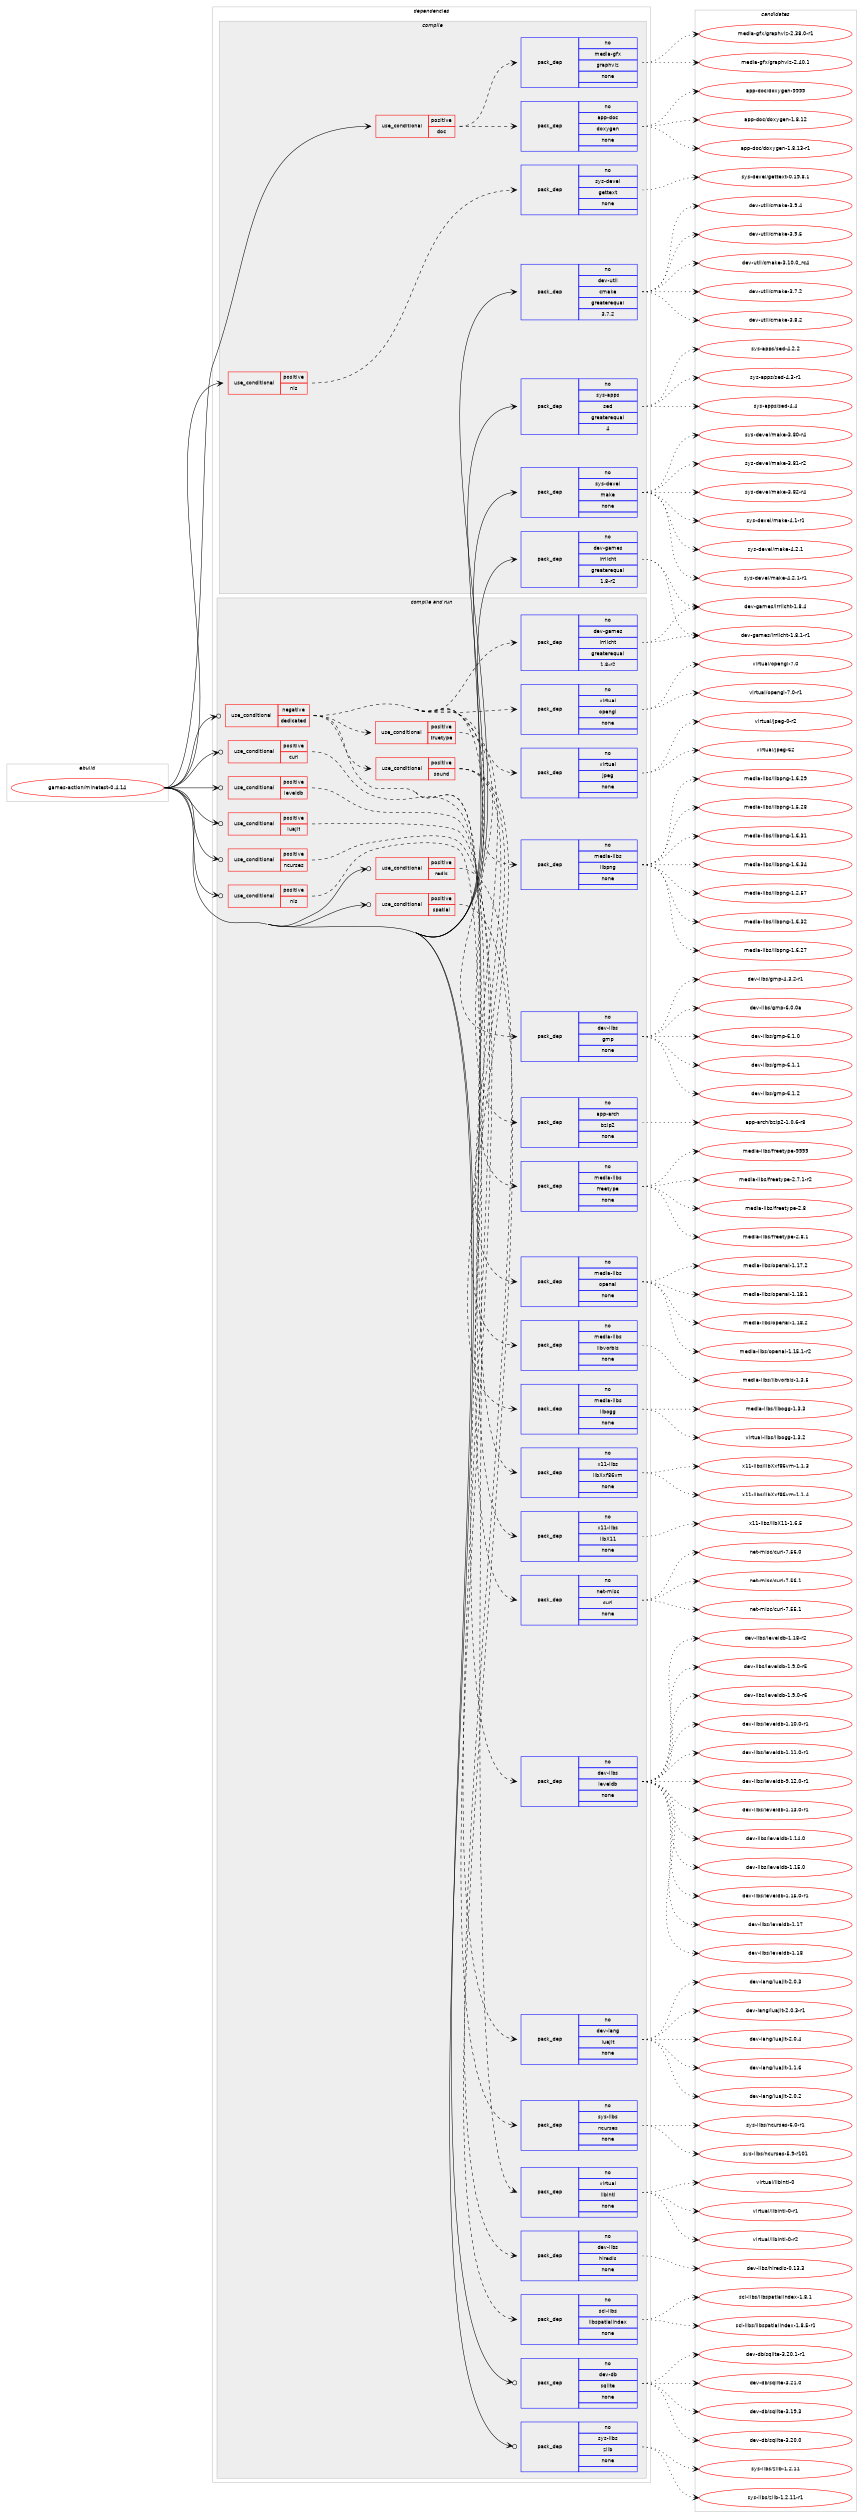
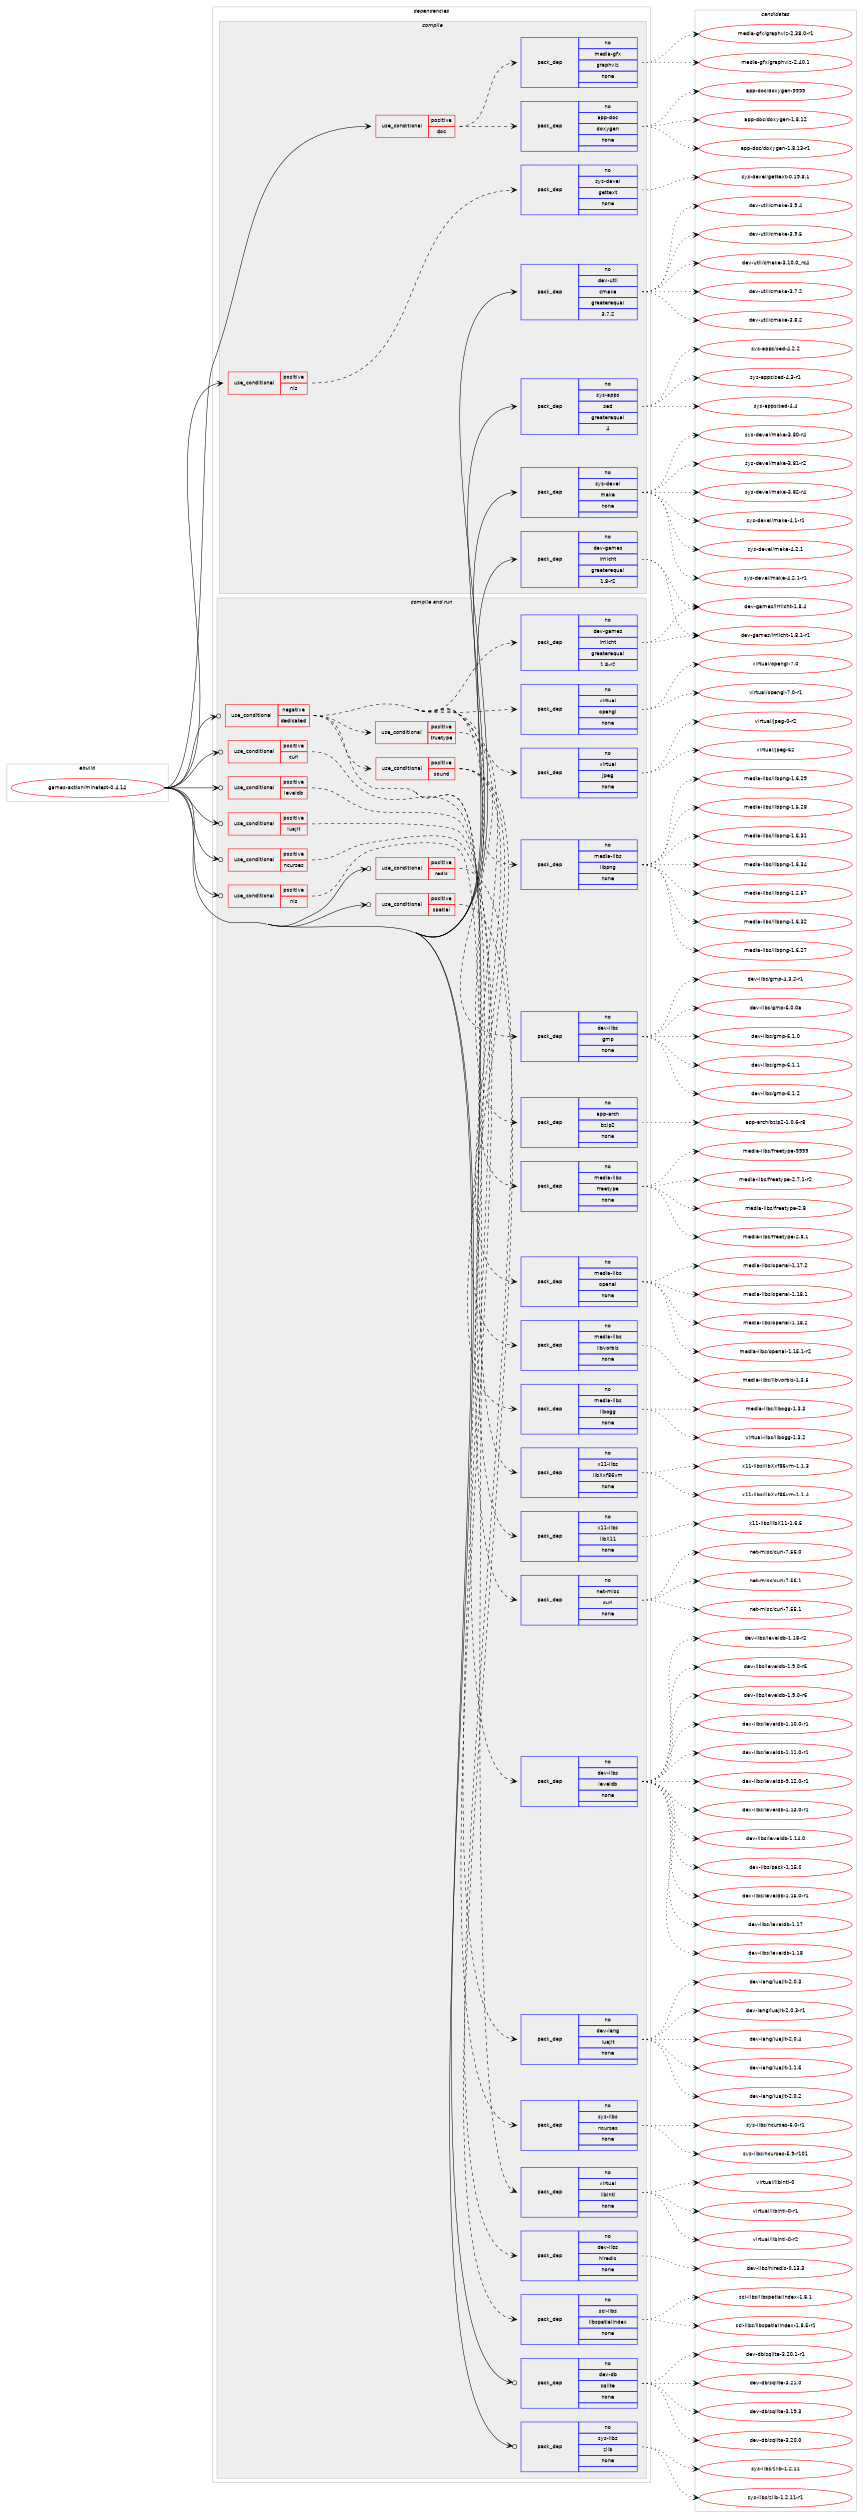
node "dev-libs/leveldb-1.15.0": label "dev-libs/leveldb-1.15.0" -> "dev-libs/pack-1.15.0"
